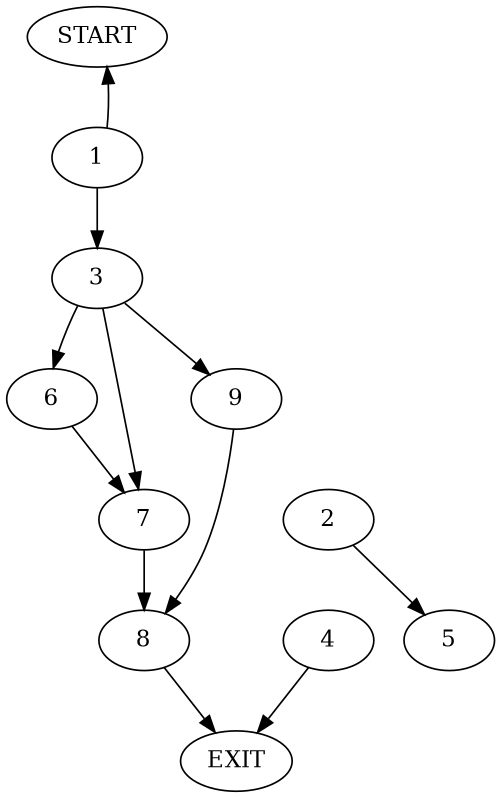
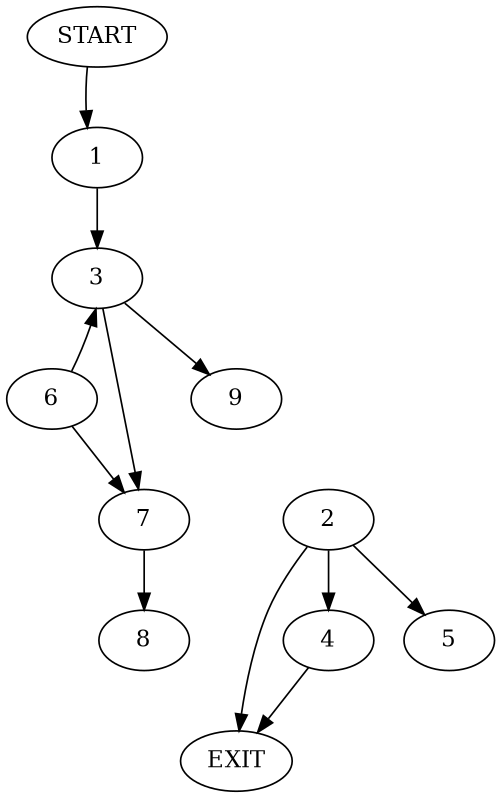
edge "1" -> "START": reversed
edge "3" -> "6": reversed
edge "9" -> "8": removed
edge "2" -> "4": added
edge "8" -> "EXIT": now "2" -> "EXIT"
